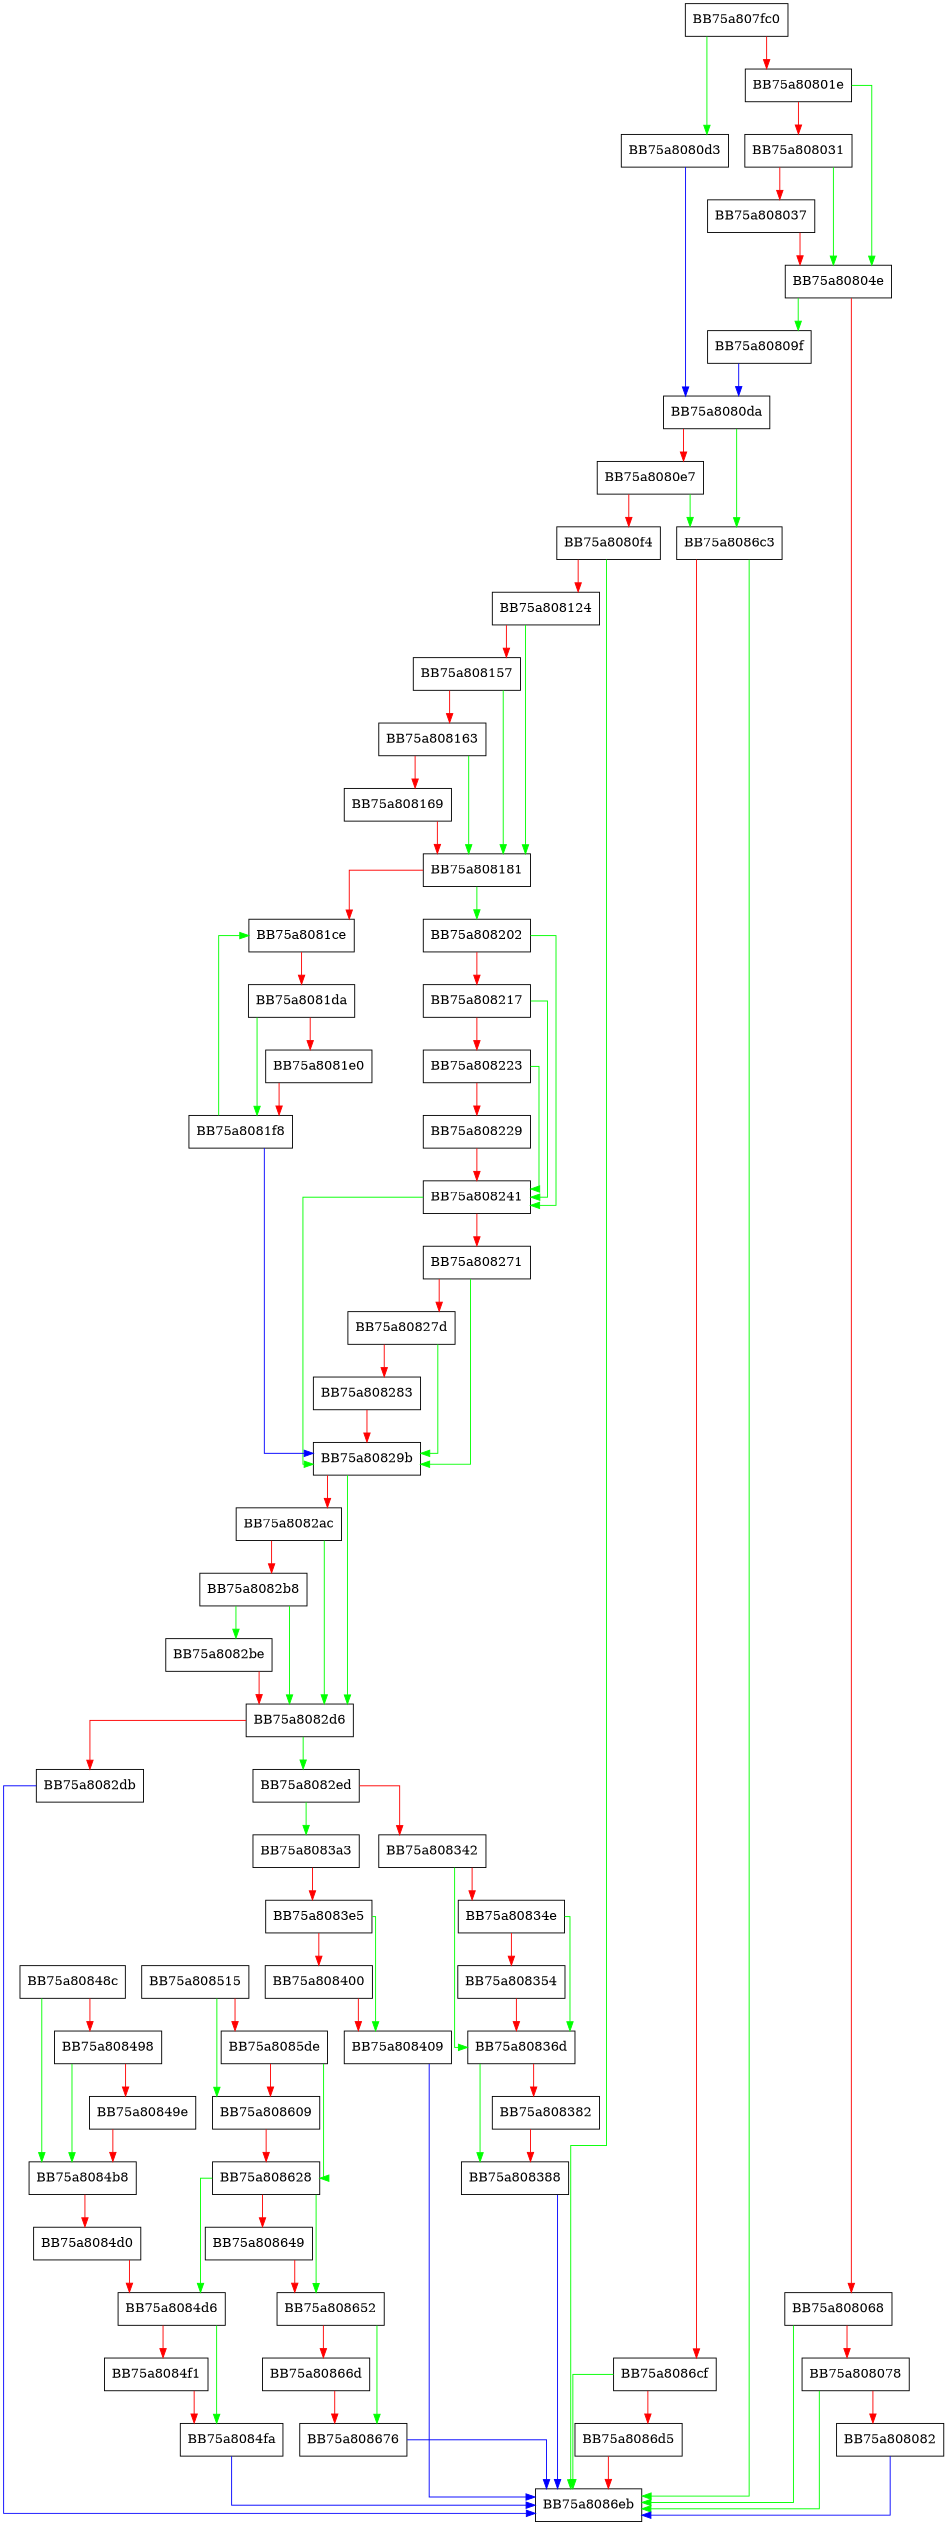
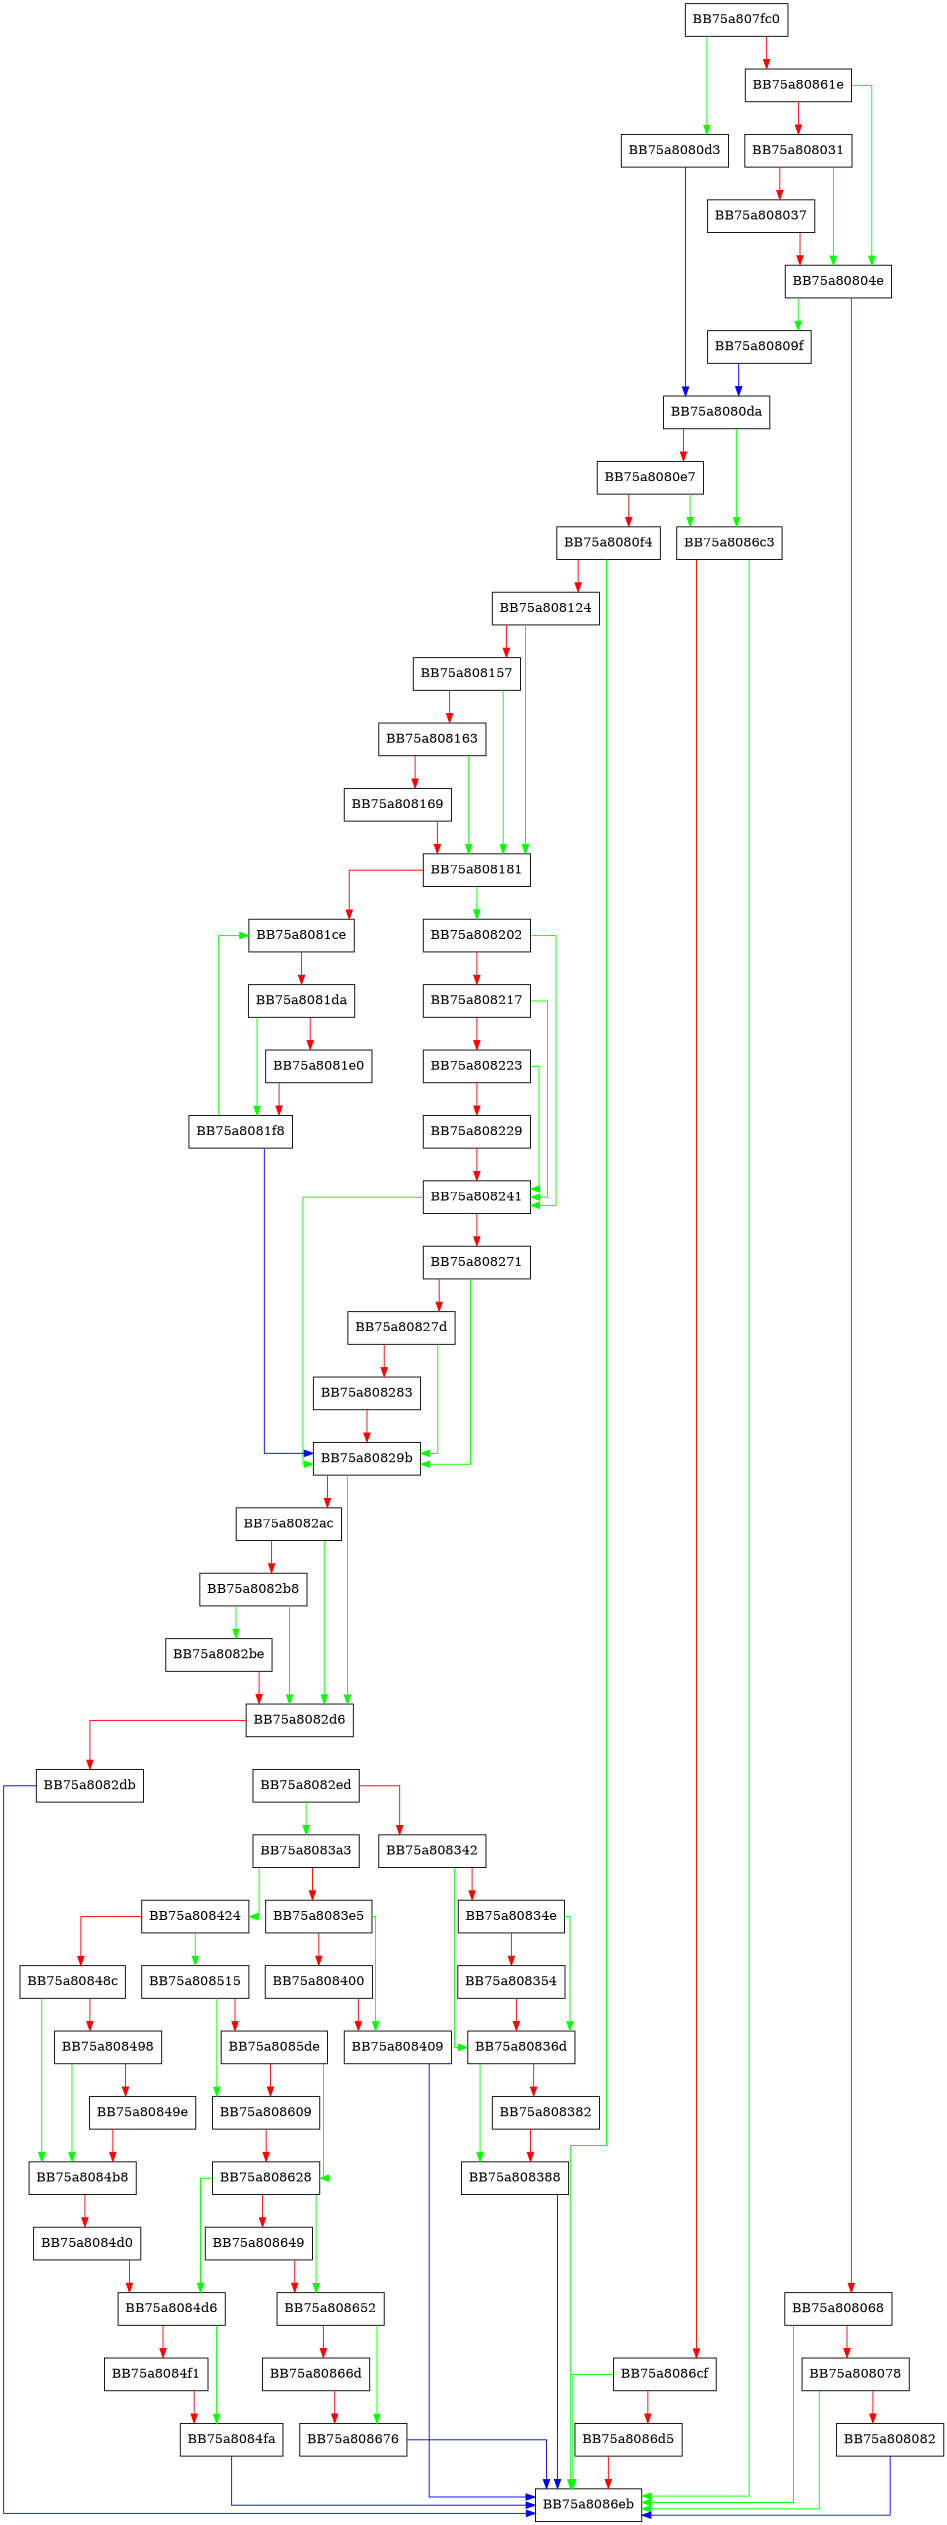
node "BB75a80801e": label "BB75a80801e" -> "BB75a80861e"
edge "BB75a8082d6" -> "BB75a8082ed": removed
node "BB75a808424": added
